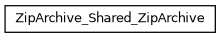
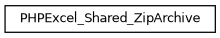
node "ZipArchive_Shared_ZipArchive": label "ZipArchive_Shared_ZipArchive" -> "PHPExcel_Shared_ZipArchive"
